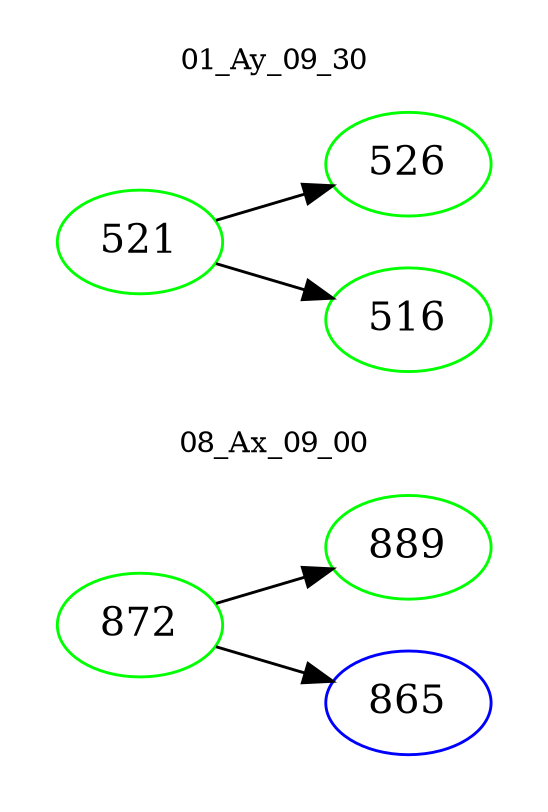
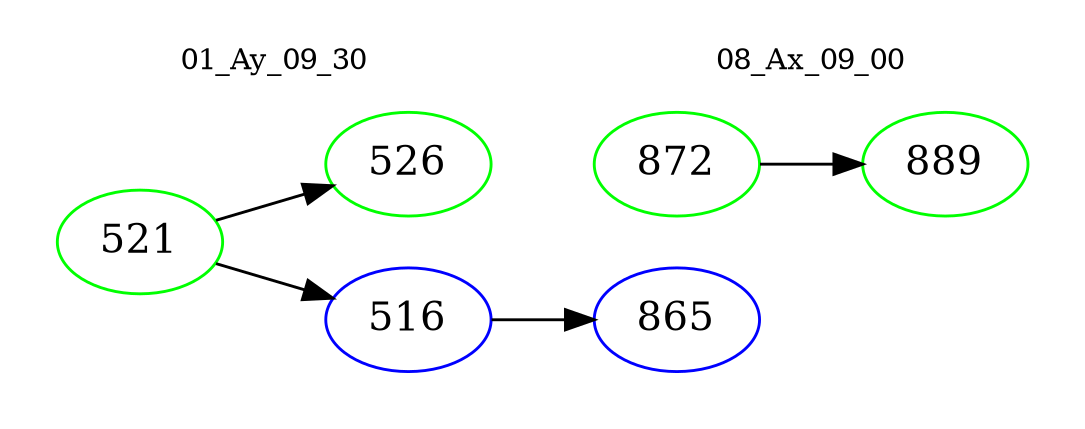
node "516": color green -> blue
edge "872" -> "865": now "516" -> "865"
